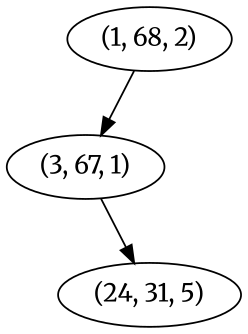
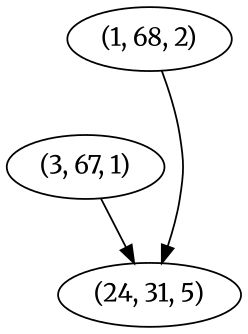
edge "(1, 68, 2)" -> "(3, 67, 1)": now "(1, 68, 2)" -> "(24, 31, 5)"
